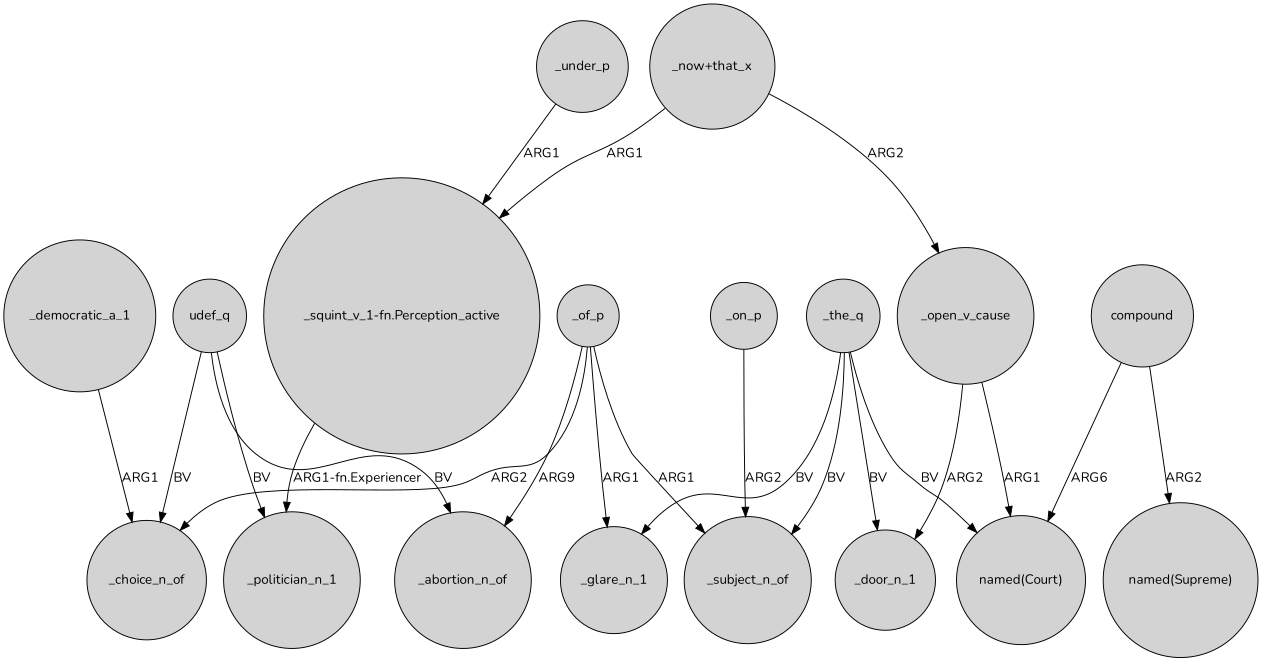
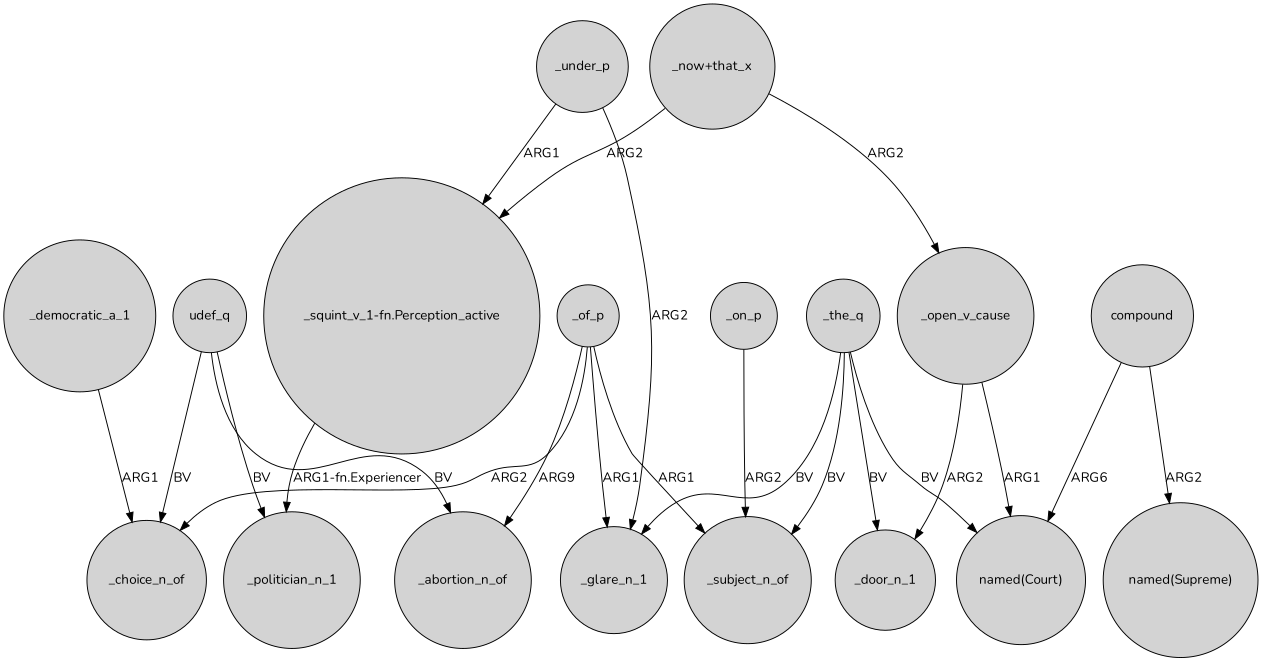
edge "_now+that_x" -> "_squint_v_1-fn.Perception_active": label "ARG1" -> "ARG2"
edge "_under_p" -> "_glare_n_1": added, label "ARG2"
